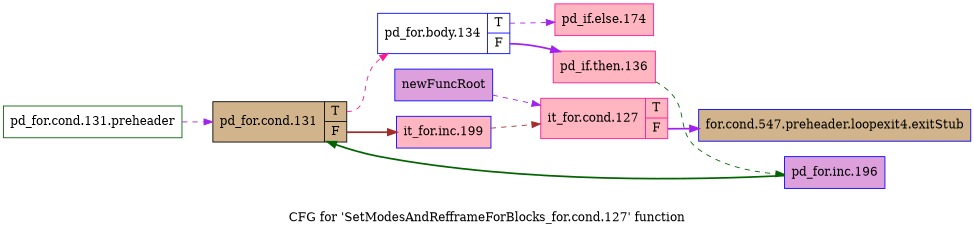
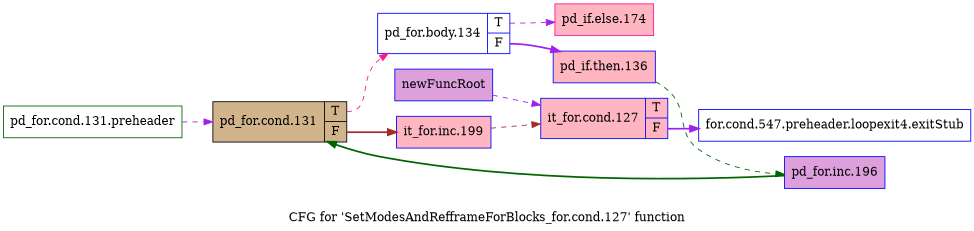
node "pd_if.then.136": color deeppink -> blue
node "it_for.cond.127": color deeppink -> blue
node "for.cond.547.preheader.loopexit4.exitStub": fillcolor tan -> white
